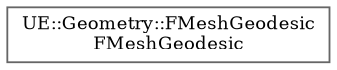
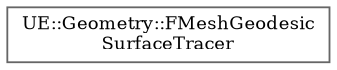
node "UE::Geometry::FMeshGeodesic FMeshGeodesic": label "UE::Geometry::FMeshGeodesic FMeshGeodesic" -> "UE::Geometry::FMeshGeodesic SurfaceTracer"
